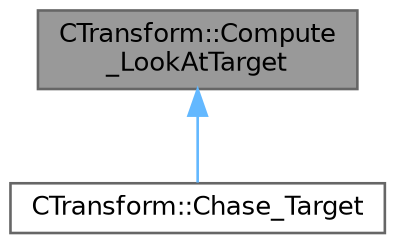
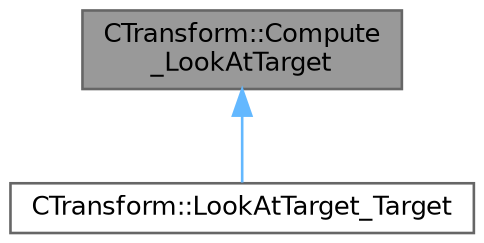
node "CTransform::Chase_Target": label "CTransform::Chase_Target" -> "CTransform::LookAtTarget_Target"
